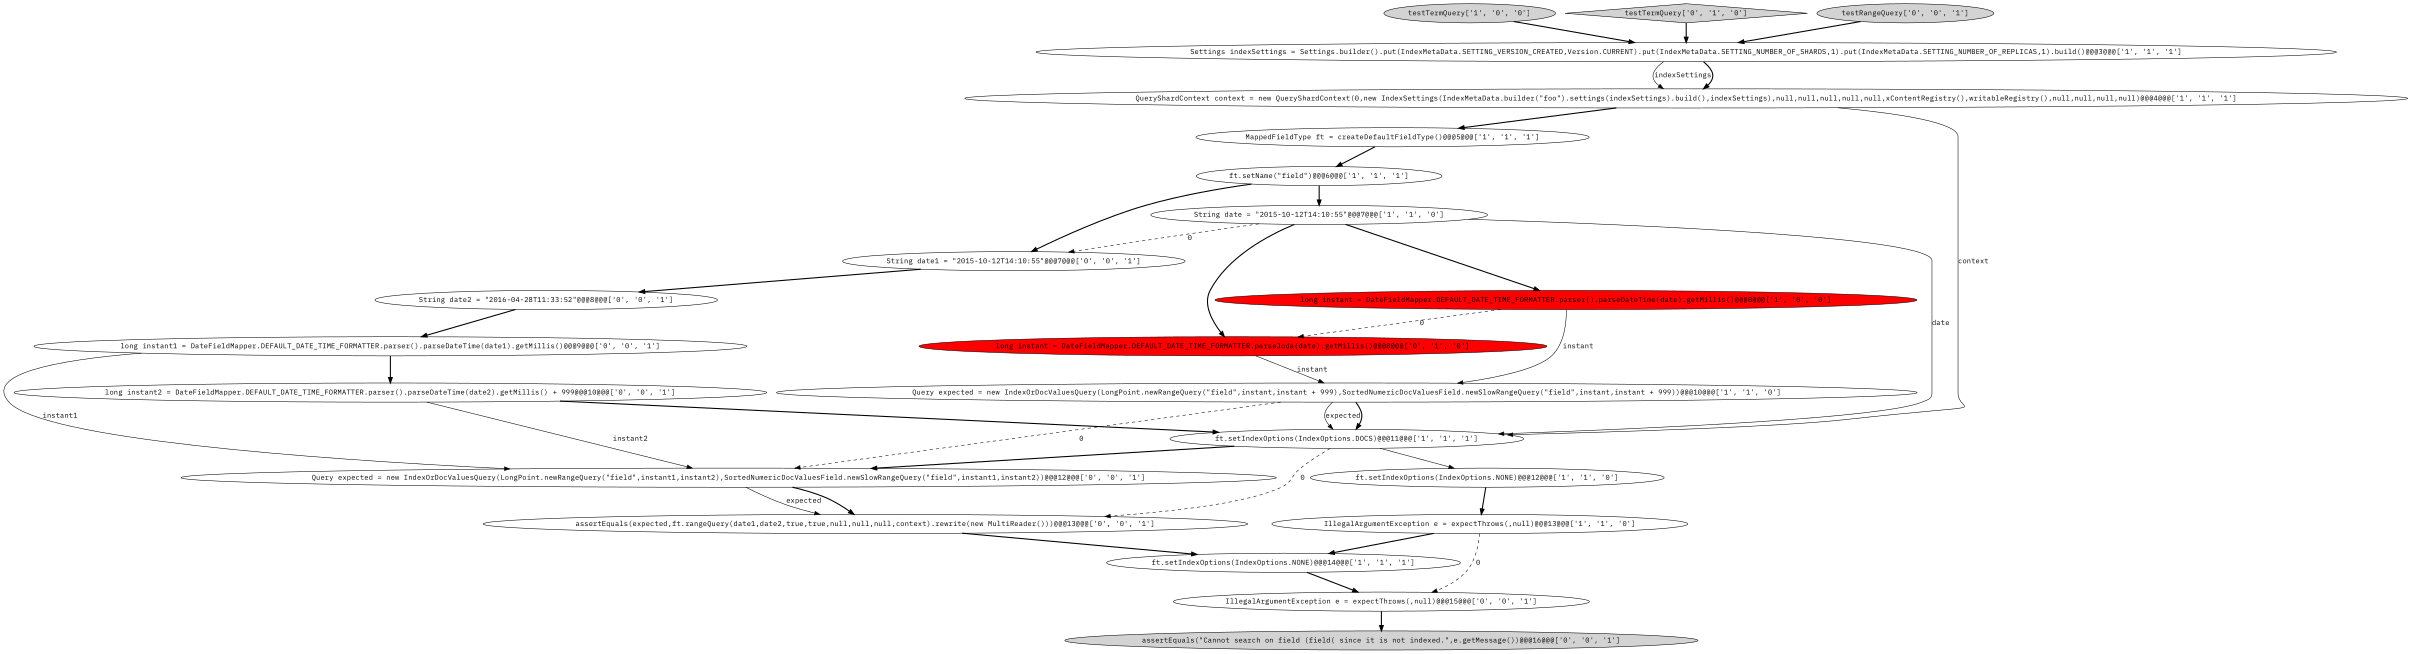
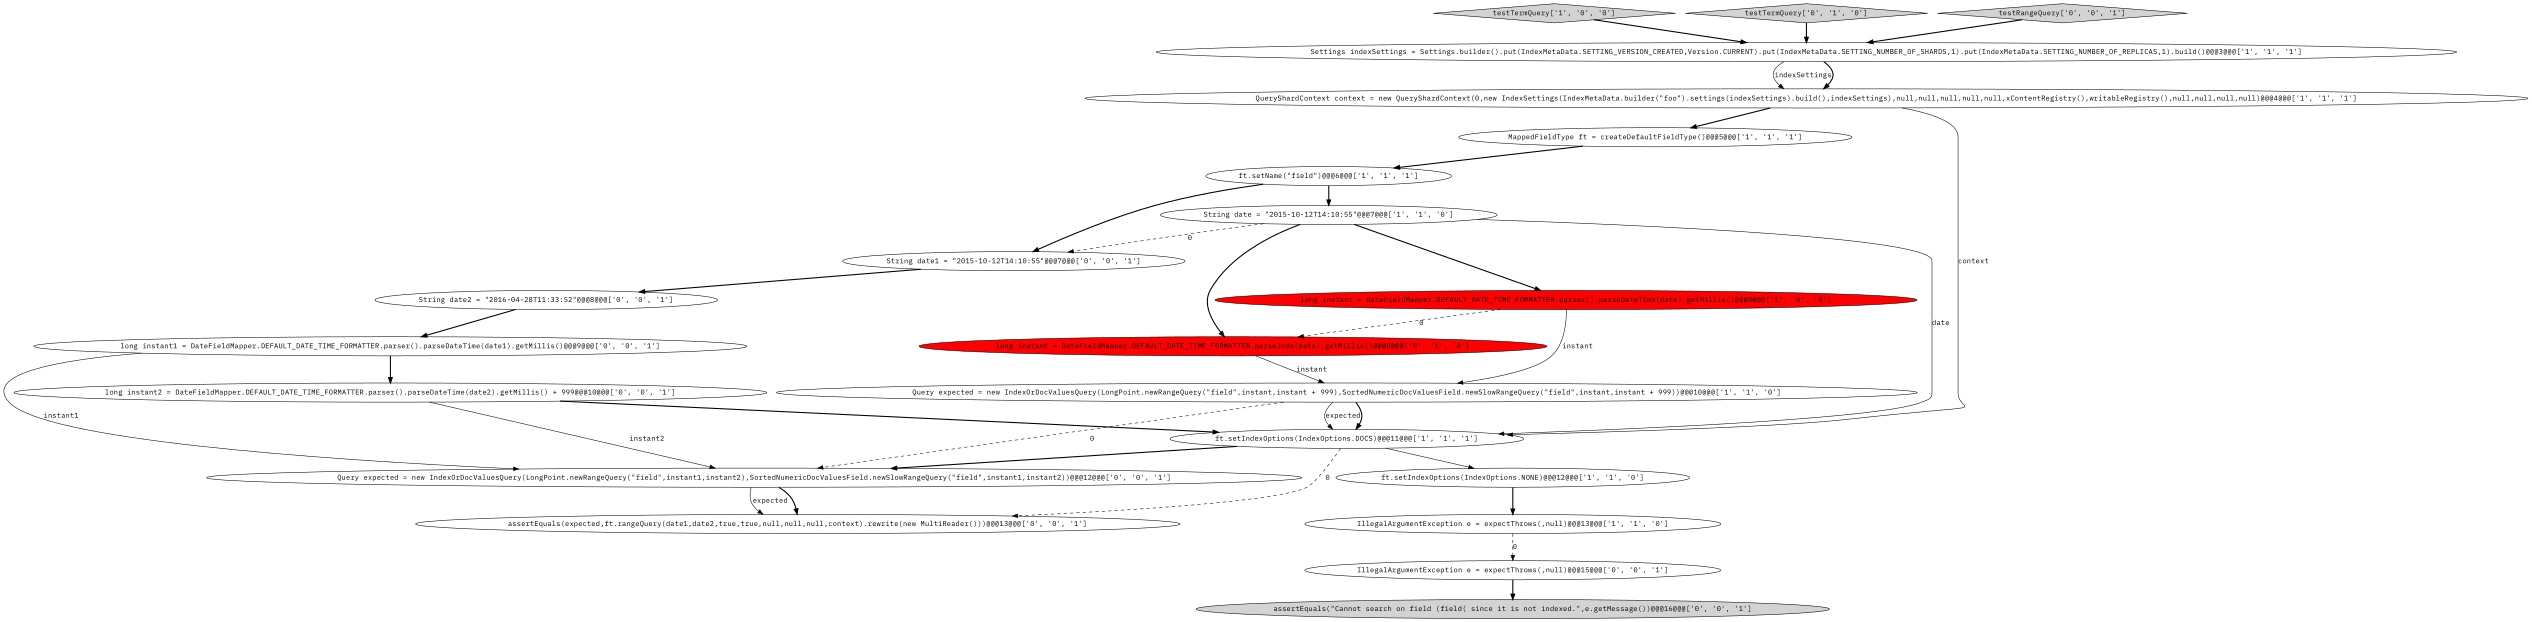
node "testTermQuery['1', '0', '0']": shape ellipse -> diamond
node "testRangeQuery['0', '0', '1']": shape ellipse -> diamond
node "ft.setIndexOptions(IndexOptions.NONE)@@@14@@@['1', '1', '1']": removed
